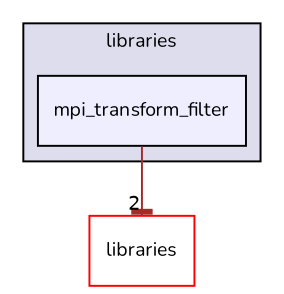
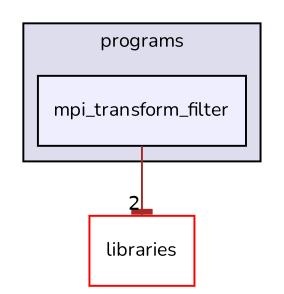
cluster "libraries": label "libraries" -> "programs"
